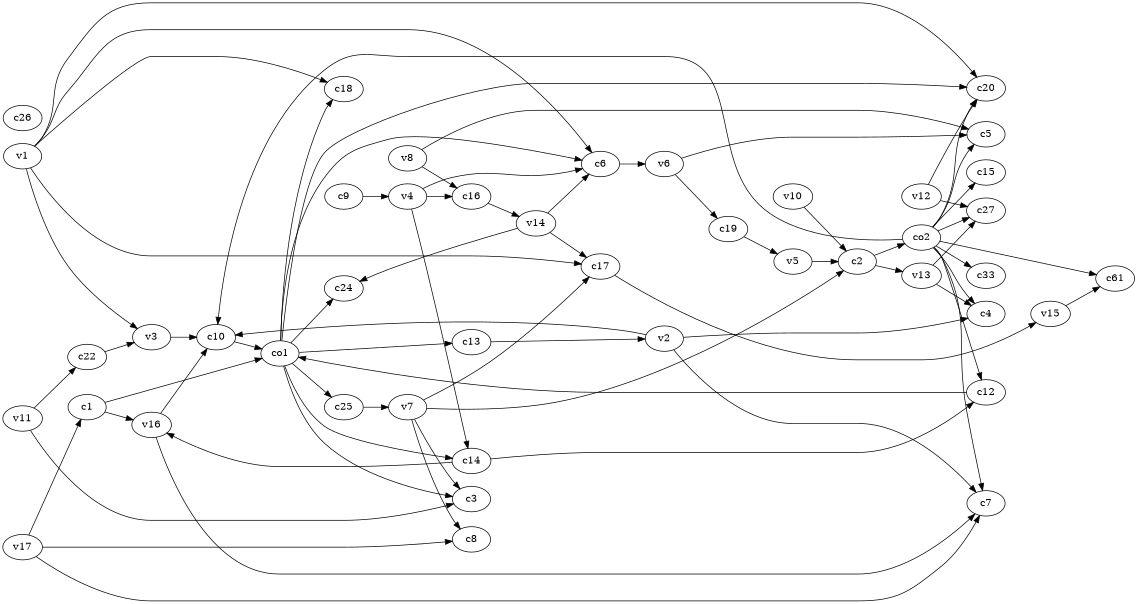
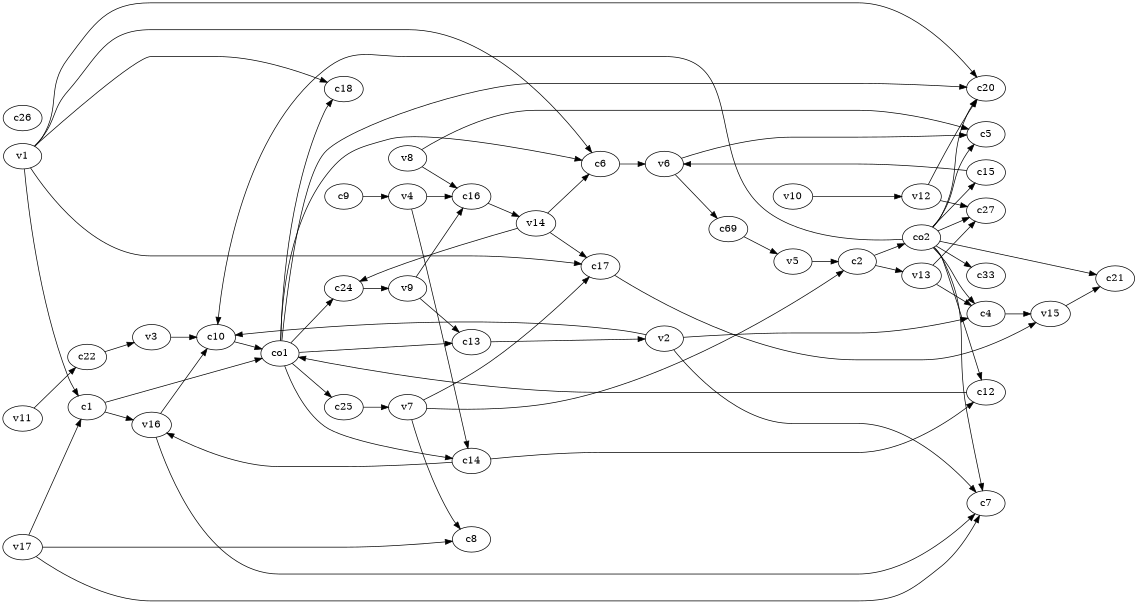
edge "c15" -> "v6": added
edge "v4" -> "c6": removed
edge "v10" -> "c2": now "v10" -> "v12"
node "c19": label "c19" -> "c69"
edge "v1" -> "v3": now "v1" -> "c1"
node "c61": label "c61" -> "c21"
node "v9": added
edge "c4" -> "v15": added
node "c3": removed
